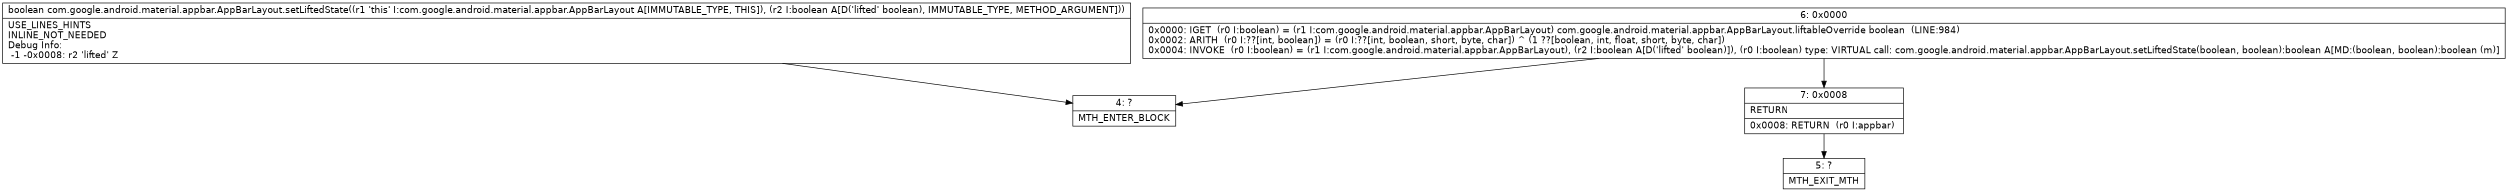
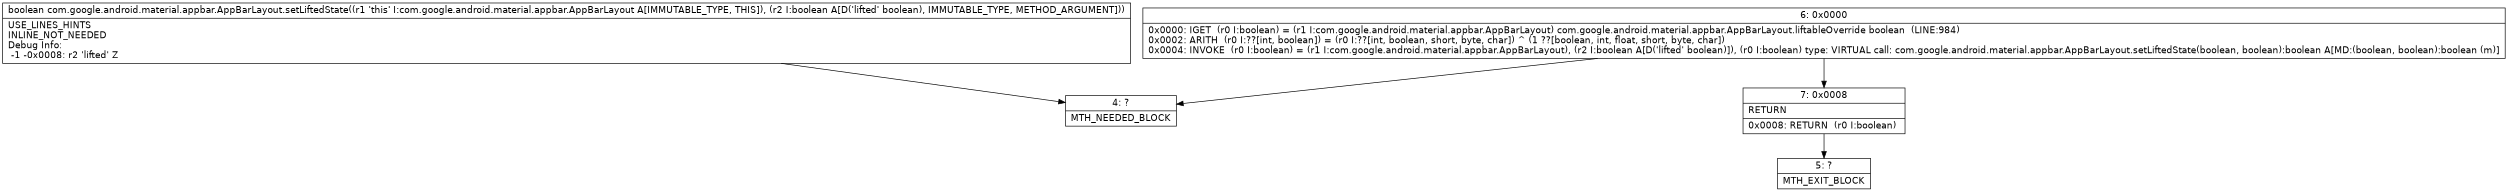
node "4: ?": text "MTH_ENTER_BLOCK" -> "MTH_NEEDED_BLOCK"
node "7: 0x0008": text "0x0008: RETURN  (r0 I:appbar)" -> "0x0008: RETURN  (r0 I:boolean)"
node "5: ?": text "MTH_EXIT_MTH" -> "MTH_EXIT_BLOCK"
